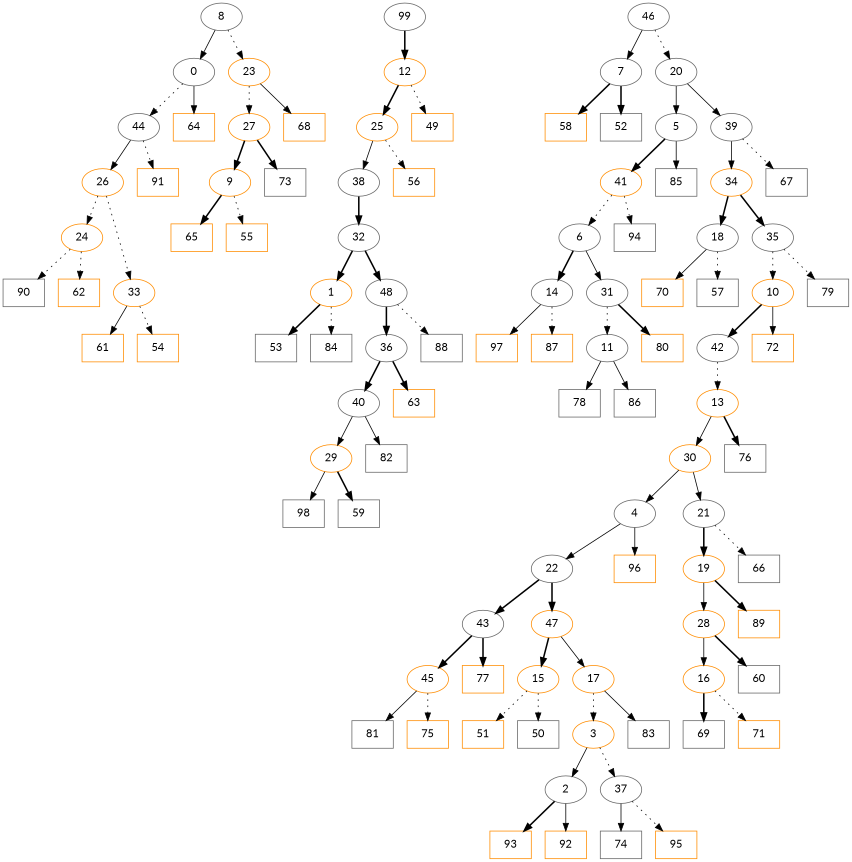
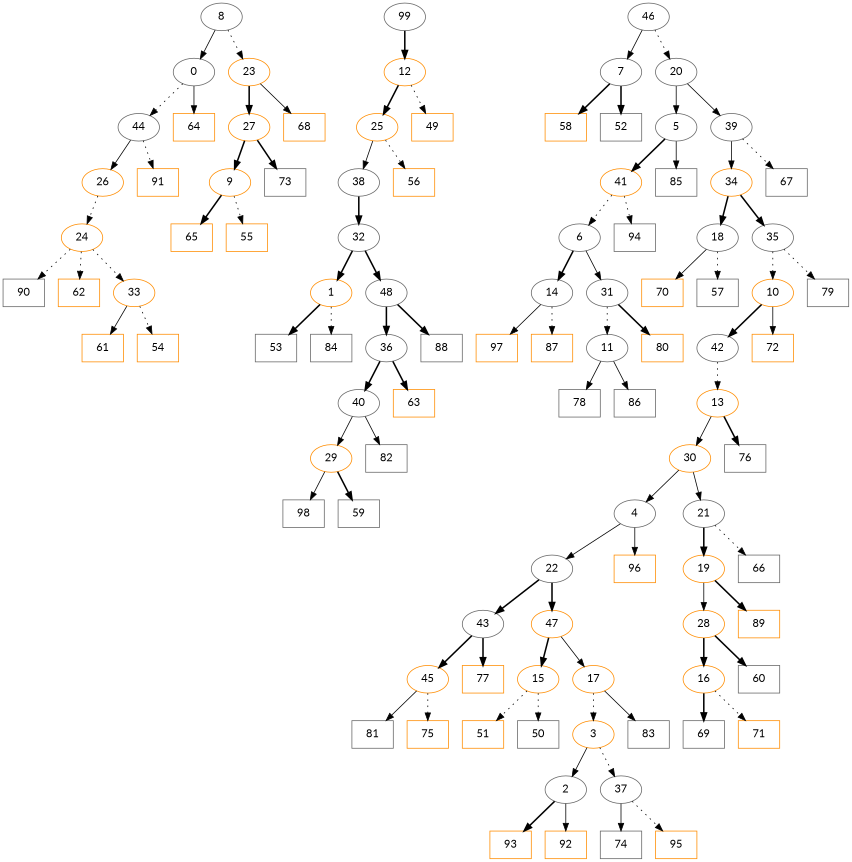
edge "23" -> "27": style dotted -> bold
edge "26" -> "33": now "24" -> "33"
edge "48" -> "88": style dotted -> bold
edge "28" -> "16": style solid -> bold
